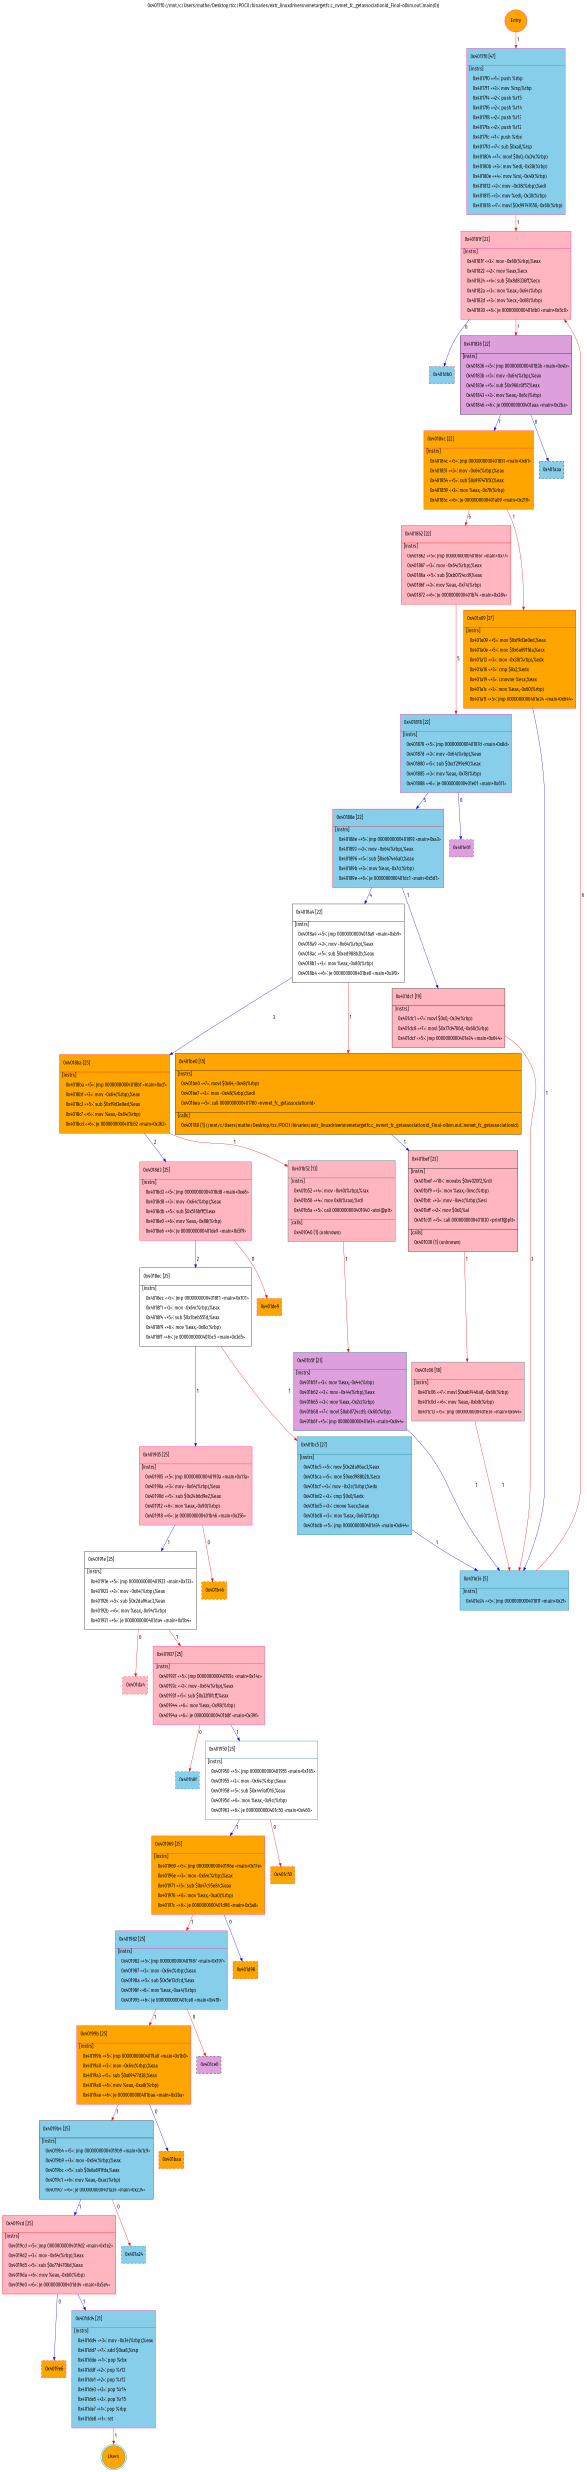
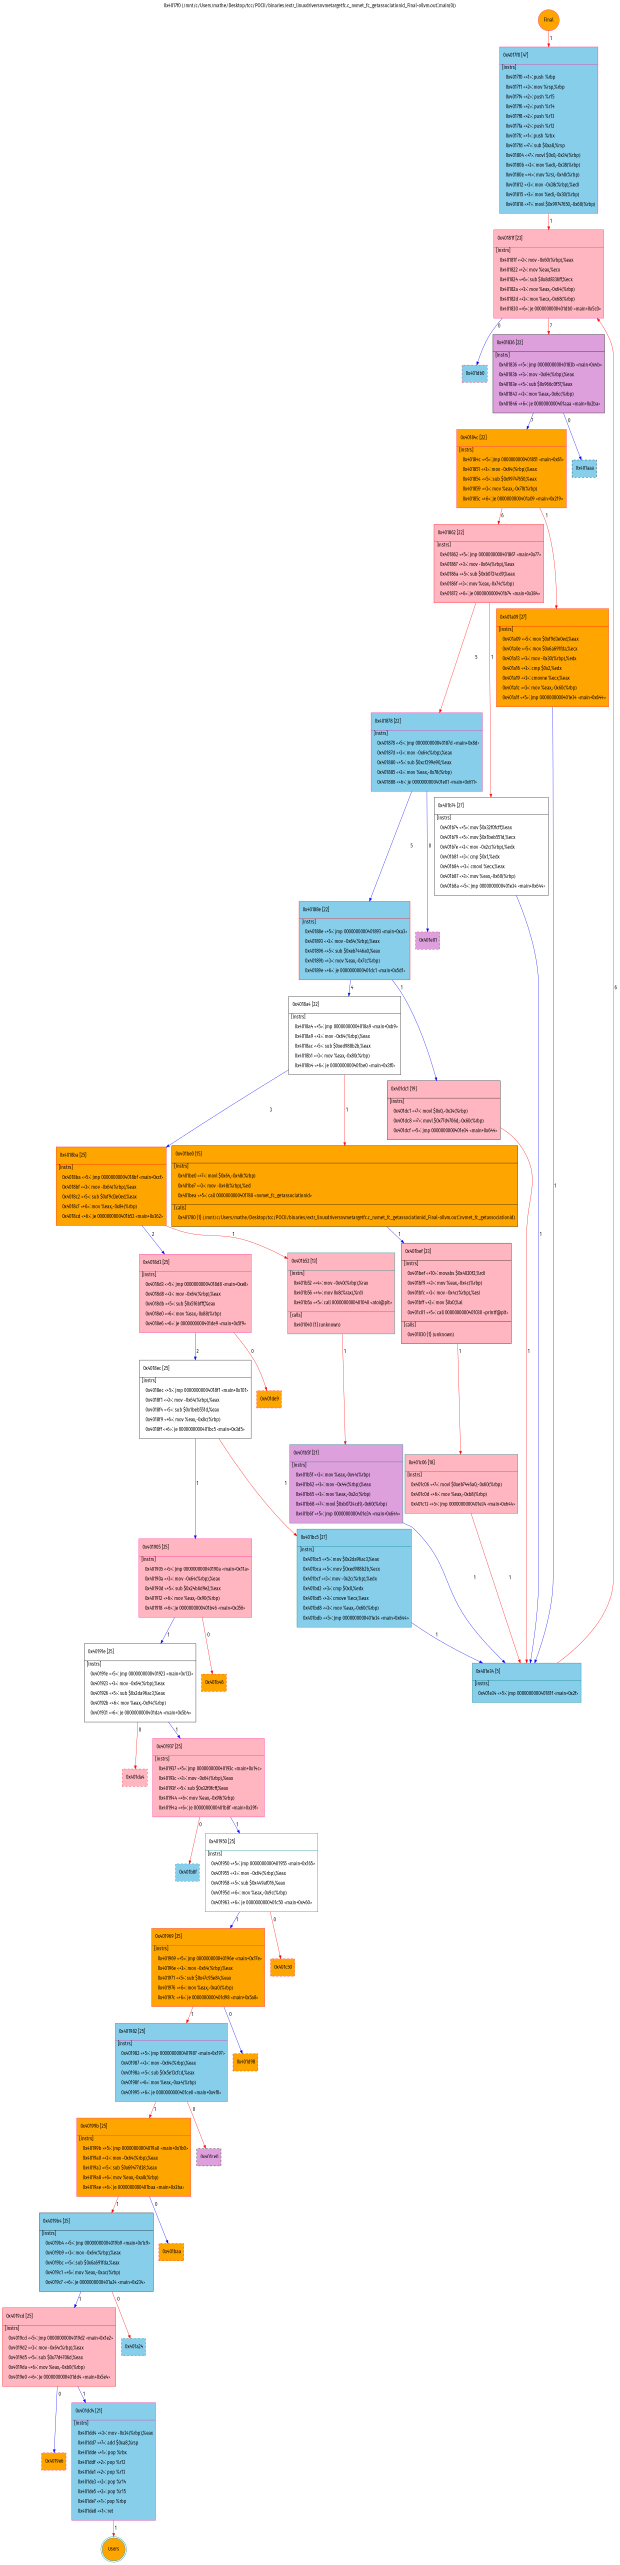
node "Entry": label "Entry" -> "Final"
node "0x401b74 [27]": added
edge "0x401dc1 [19]" -> "0x401e34 [5]": label " 3" -> " 1"
edge "0x40191e [25]" -> "0x401937 [25]": color red -> blue
